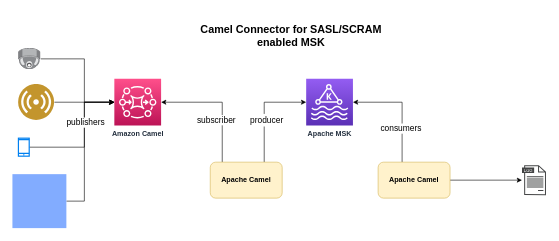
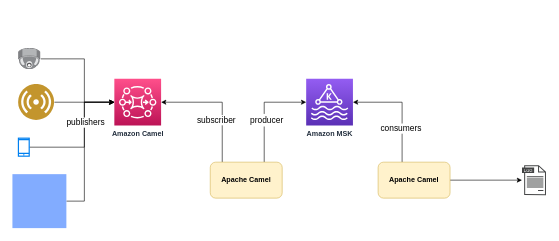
node "Camel Connector for SASL/SCRAM enabled MSK": removed
node "Apache MSK": label "Apache MSK" -> "Amazon MSK"
